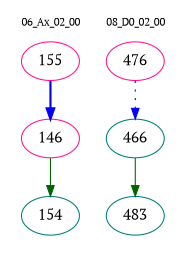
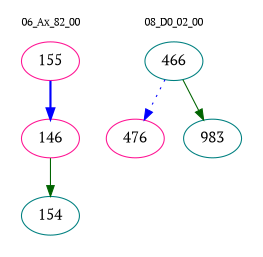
cluster "06_Ax_02_00": label "06_Ax_02_00" -> "06_Ax_82_00"
edge "476" -> "466": reversed
node "483": label "483" -> "983"
